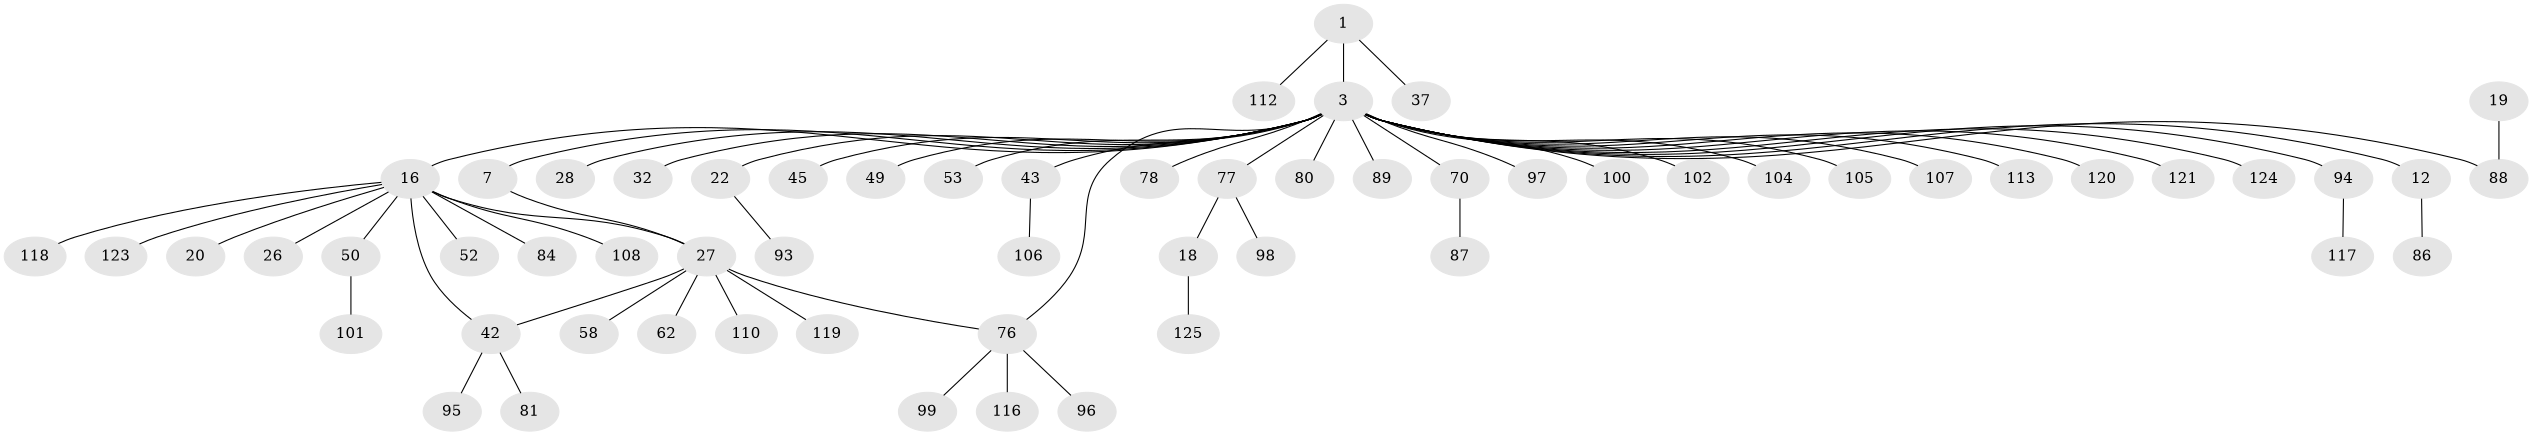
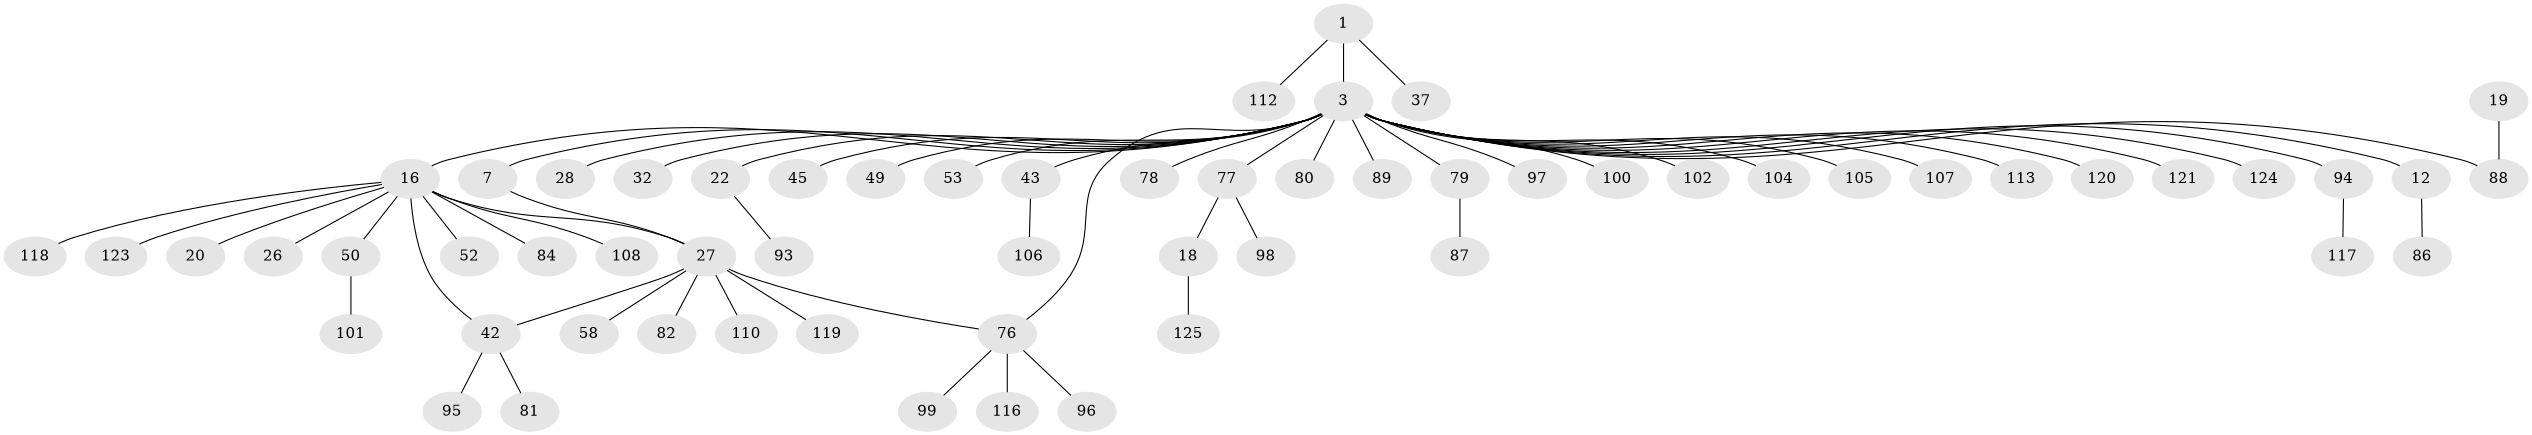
node "70": label "70" -> "79"
node "62": label "62" -> "82"
